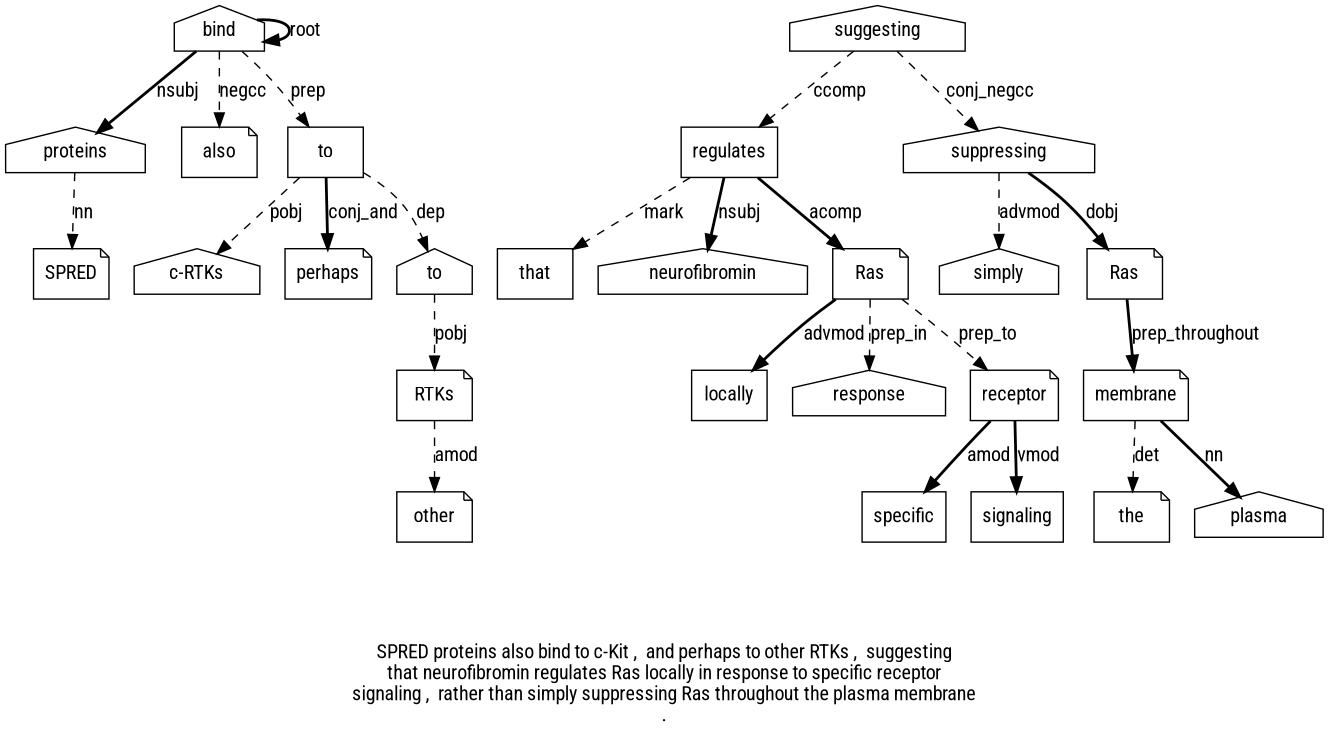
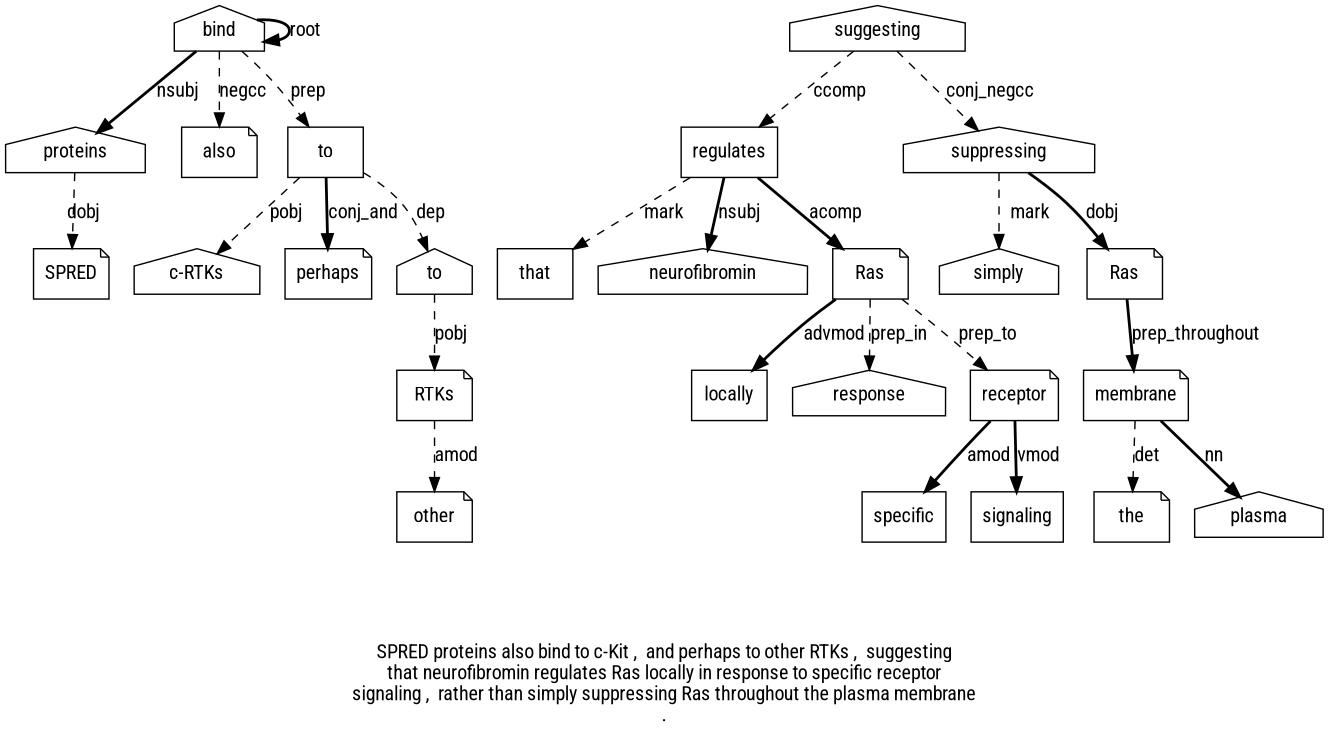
edge "proteins" -> "SPRED": label "nn" -> "dobj"
edge "suppressing" -> "simply": label "advmod" -> "mark"
